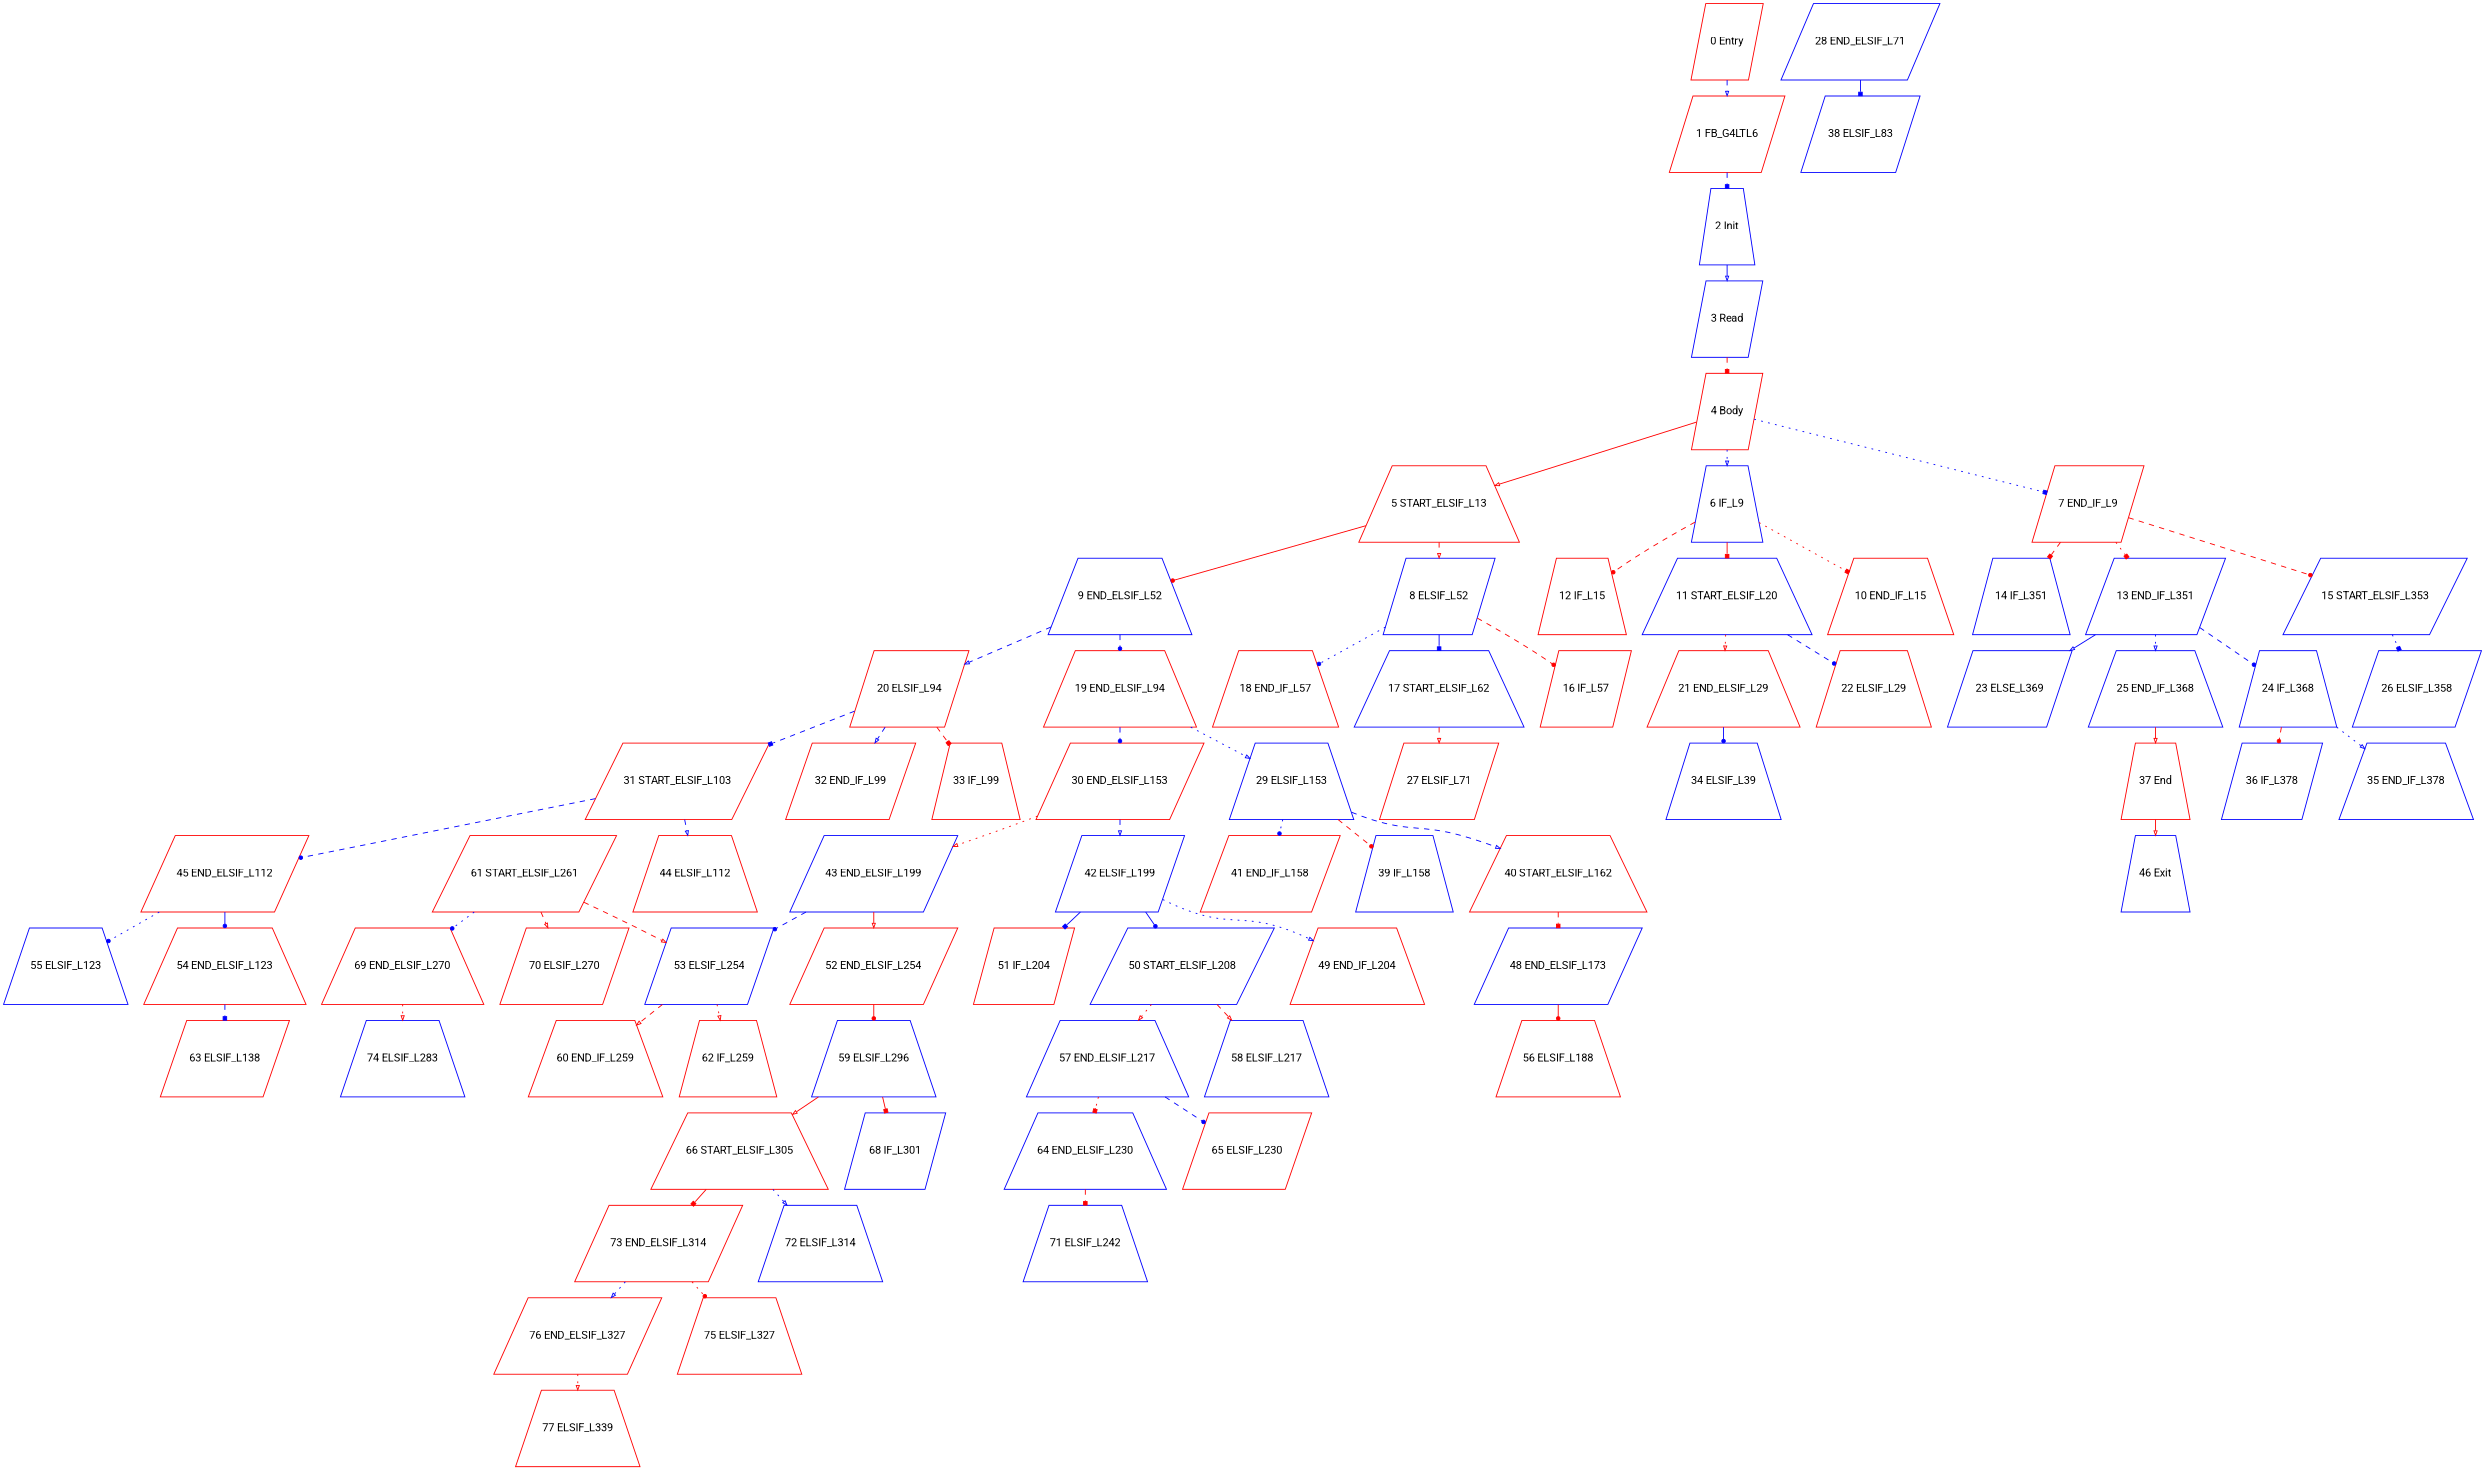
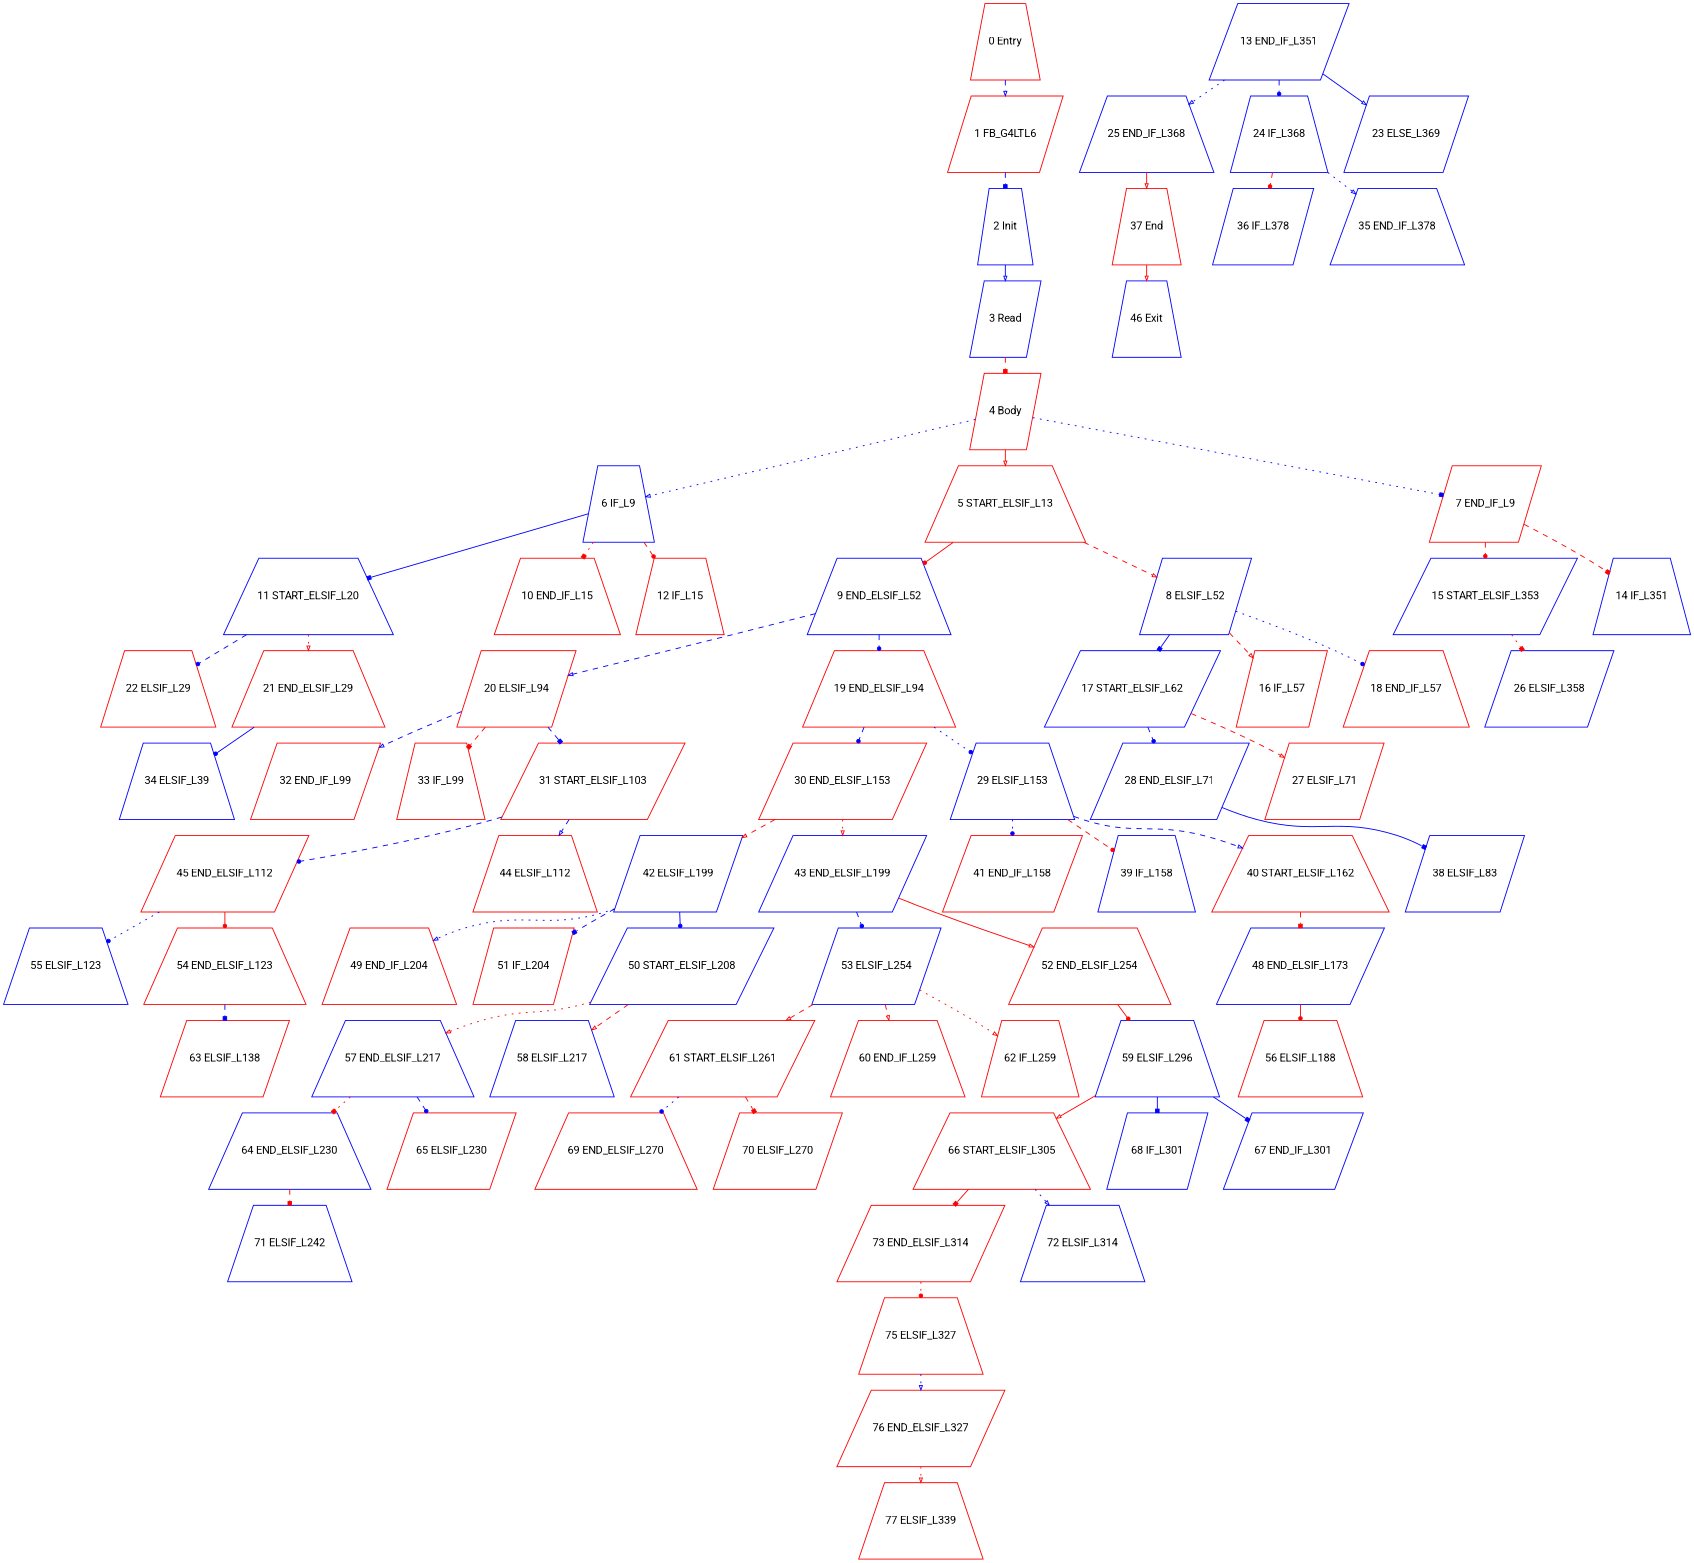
node "0 Entry": shape parallelogram -> trapezium
edge "6 IF_L9" -> "11 START_ELSIF_L20": color red -> blue
edge "7 END_IF_L9" -> "13 END_IF_L351": removed
edge "8 ELSIF_L52" -> "16 IF_L57": arrowhead dot -> onormal
edge "15 START_ELSIF_L353" -> "26 ELSIF_L358": color blue -> red
node "17 START_ELSIF_L62": shape trapezium -> parallelogram
edge "17 START_ELSIF_L62" -> "28 END_ELSIF_L71": added
edge "19 END_ELSIF_L94" -> "29 ELSIF_L153": arrowhead onormal -> dot
edge "30 END_ELSIF_L153" -> "42 ELSIF_L199": color blue -> red
edge "45 END_ELSIF_L112" -> "54 END_ELSIF_L123": color blue -> red
edge "61 START_ELSIF_L261" -> "70 ELSIF_L270": arrowhead onormal -> box
edge "42 ELSIF_L199" -> "51 IF_L204": style solid -> dashed
edge "61 START_ELSIF_L261" -> "53 ELSIF_L254": reversed
node "52 END_ELSIF_L254": shape parallelogram -> trapezium
node "74 ELSIF_L283": removed
edge "59 ELSIF_L296" -> "68 IF_L301": color red -> blue
node "67 END_IF_L301": added
edge "73 END_ELSIF_L314" -> "76 END_ELSIF_L327": now "75 ELSIF_L327" -> "76 END_ELSIF_L327"
